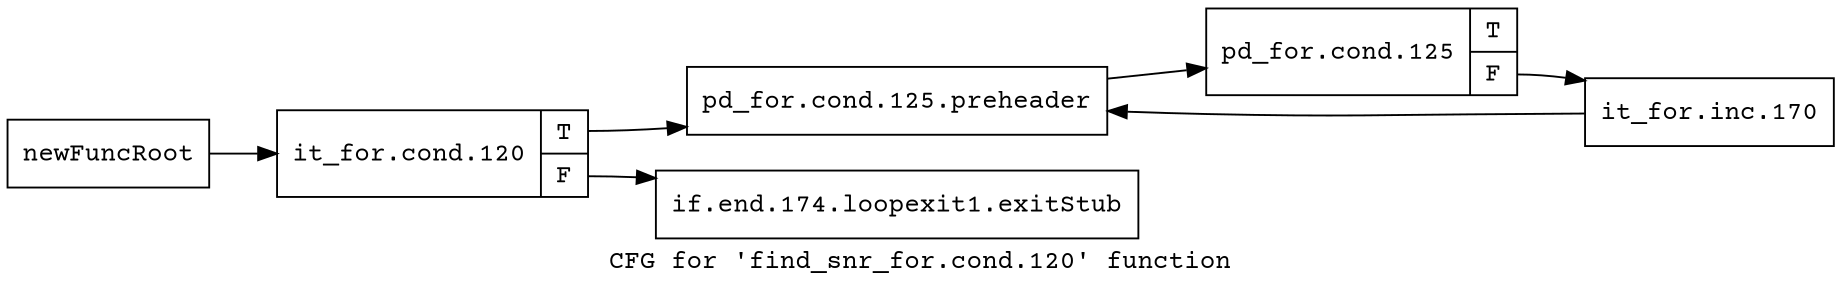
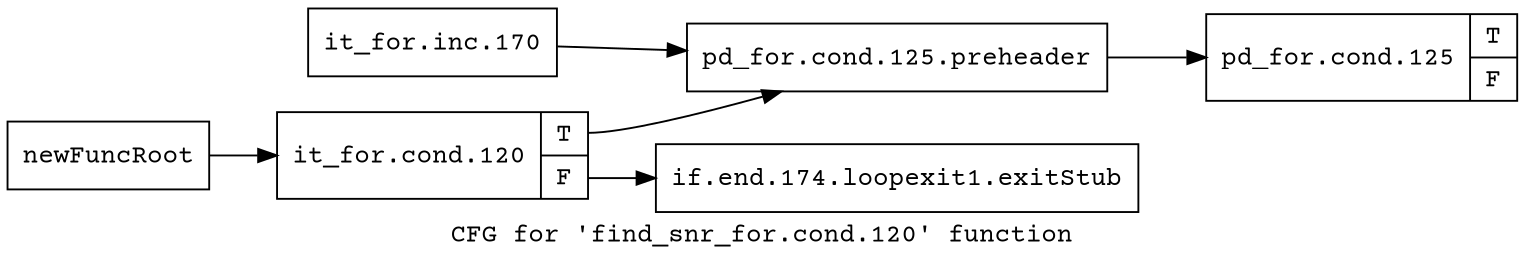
edge "pd_for.cond.125" -> "it_for.inc.170": removed
